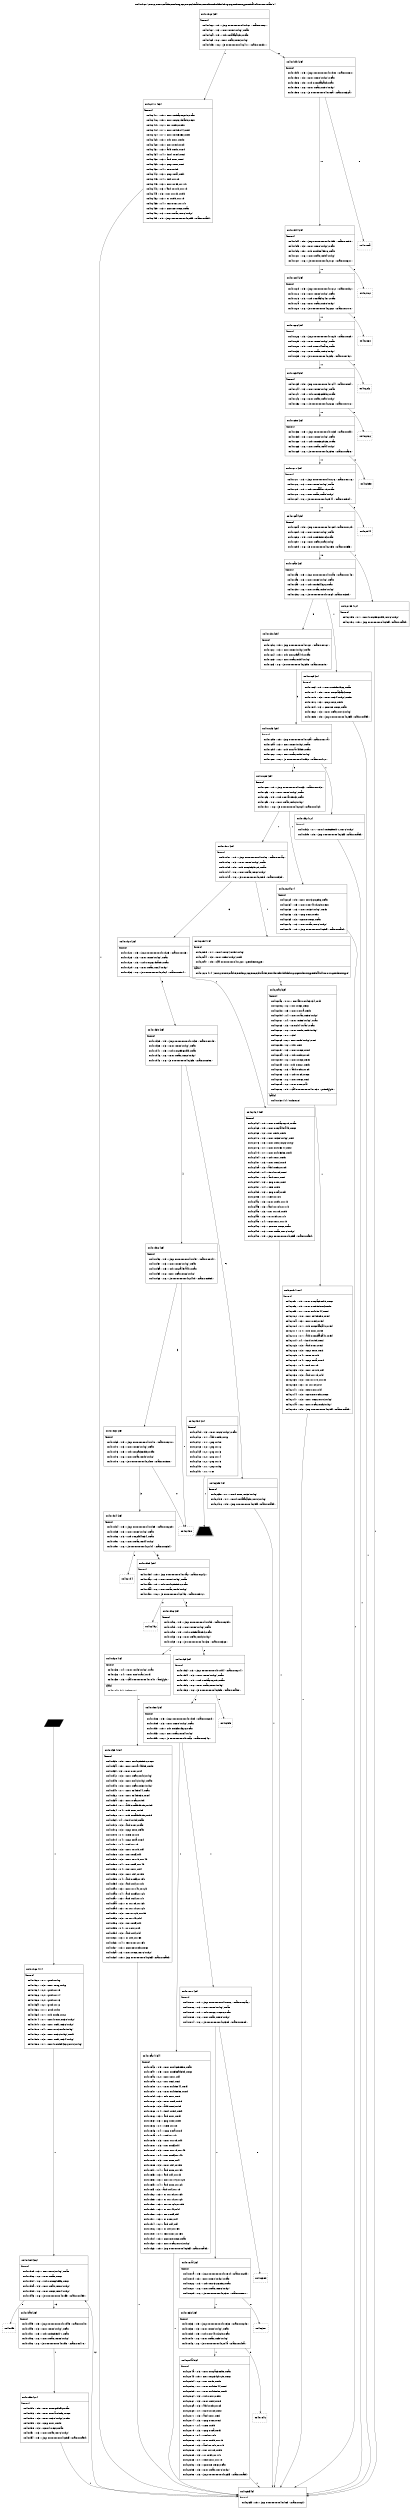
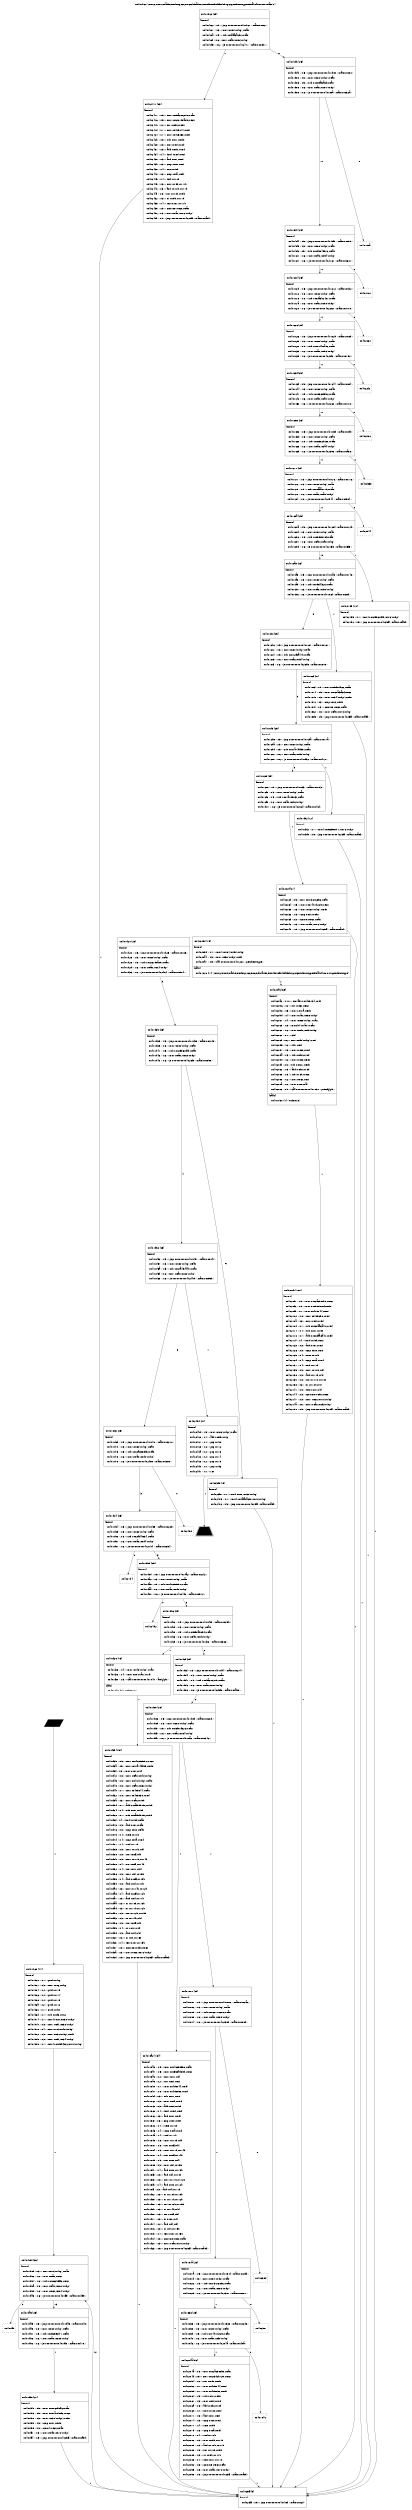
node "0x401d07 [25]": removed
node "0x402464 [89]": removed
edge "0x401d52 [25]" -> "0x4024ee": now "0x401d52 [25]" -> "0x4024bd [21]"
node "0x4025f8": removed
